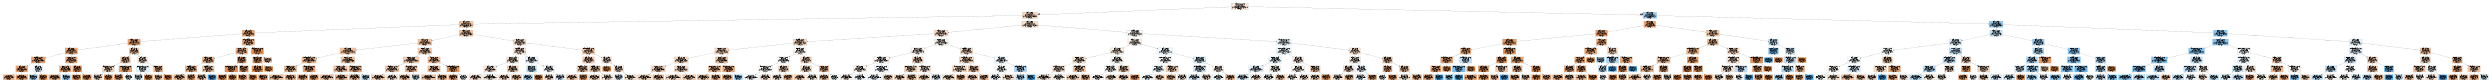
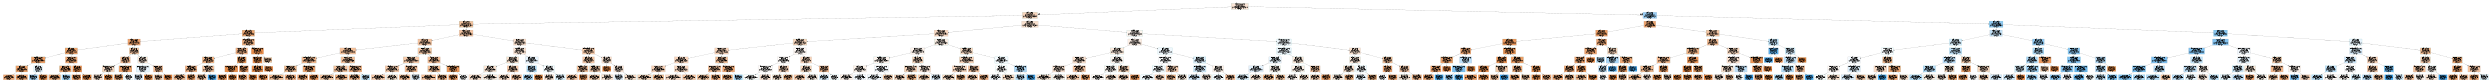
node "gini = 0.453 samples = 1298 value = [848.0, 450.0] class = 1": label "gini = 0.453 samples = 1298 value = [848.0, 450.0] class = 1" -> "gini = 0.453 samples = 1298 value = [848.0, 450.0] samples = 1"
node "gini = 0.423 samples = 92 value = [64, 28] class = 1": fillcolor #f0b890 -> #d6ebfa
node "gini = 0.499 samples = 1165 value = [612, 553] class = 1": fillcolor #fcf3ec -> #efb083
node "gini = 0.494 samples = 1373 value = [610.0, 763.0] class = 0": fillcolor #f1bc96 -> #d7ebfa
node "gini = 0.266 samples = 19 value = [16, 3] class = 1": added
